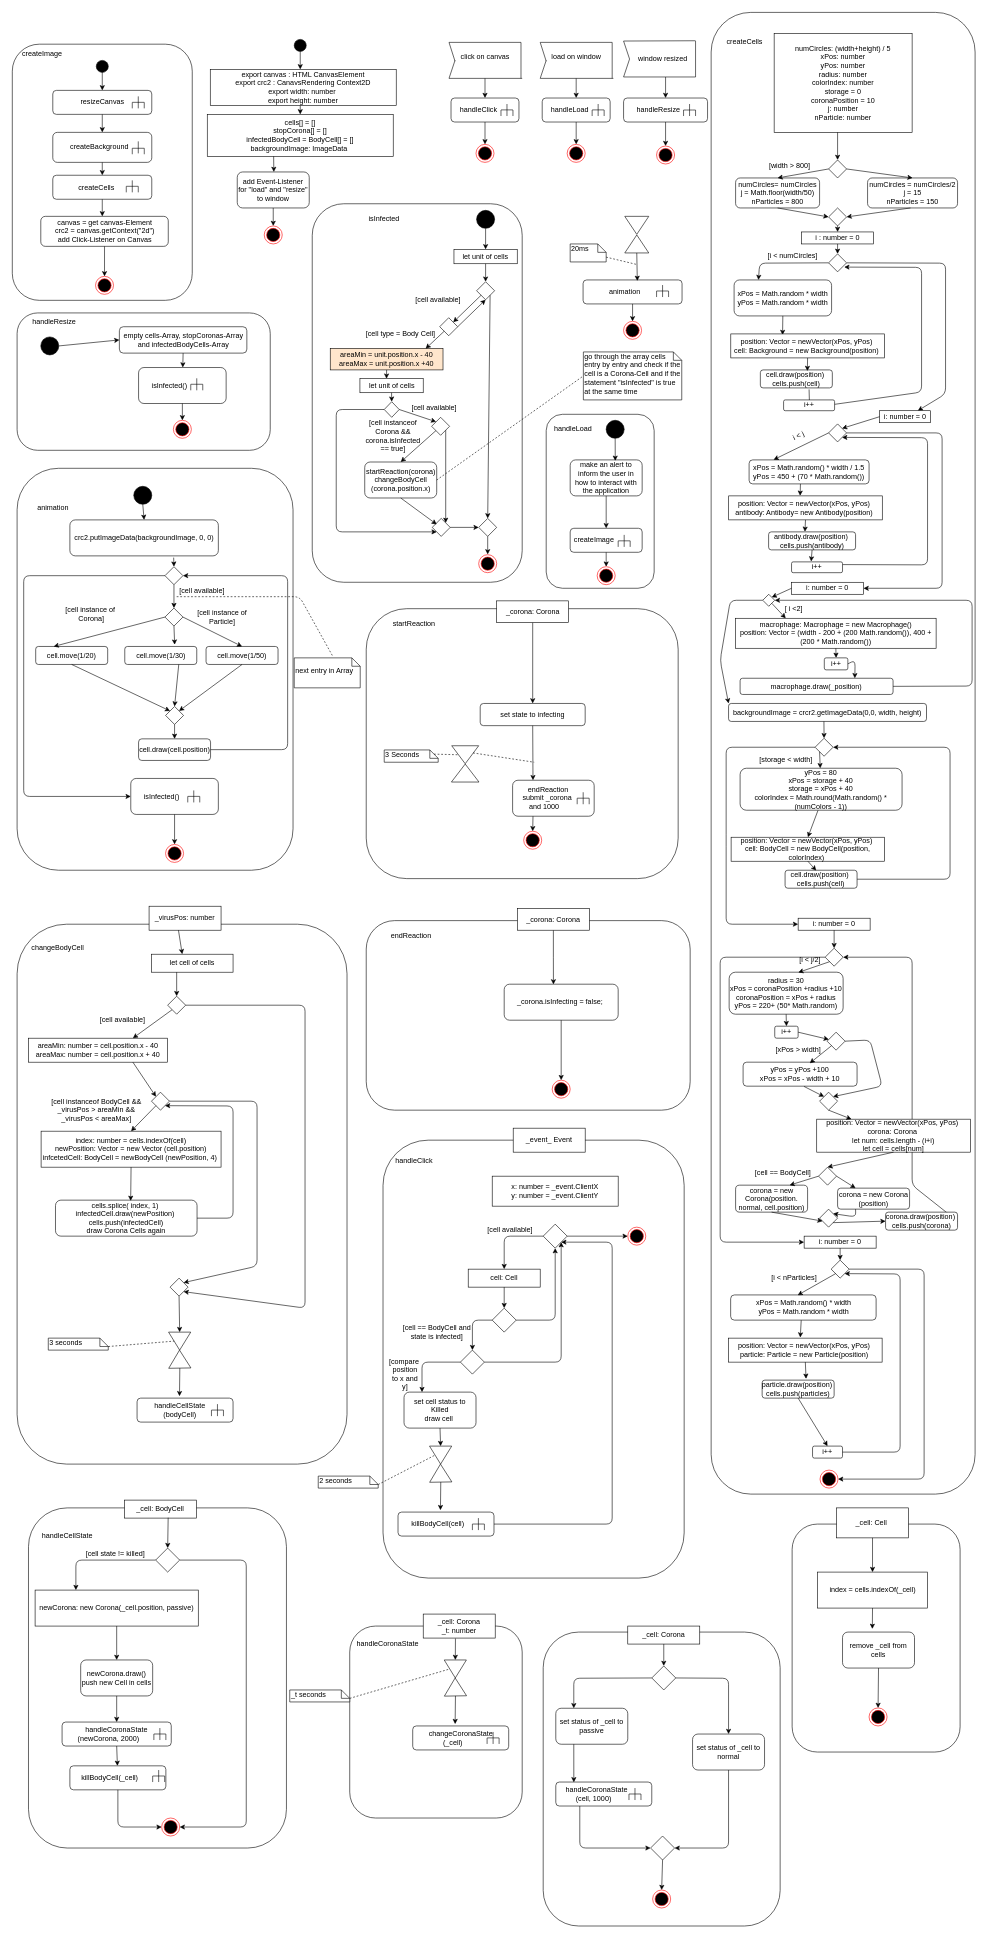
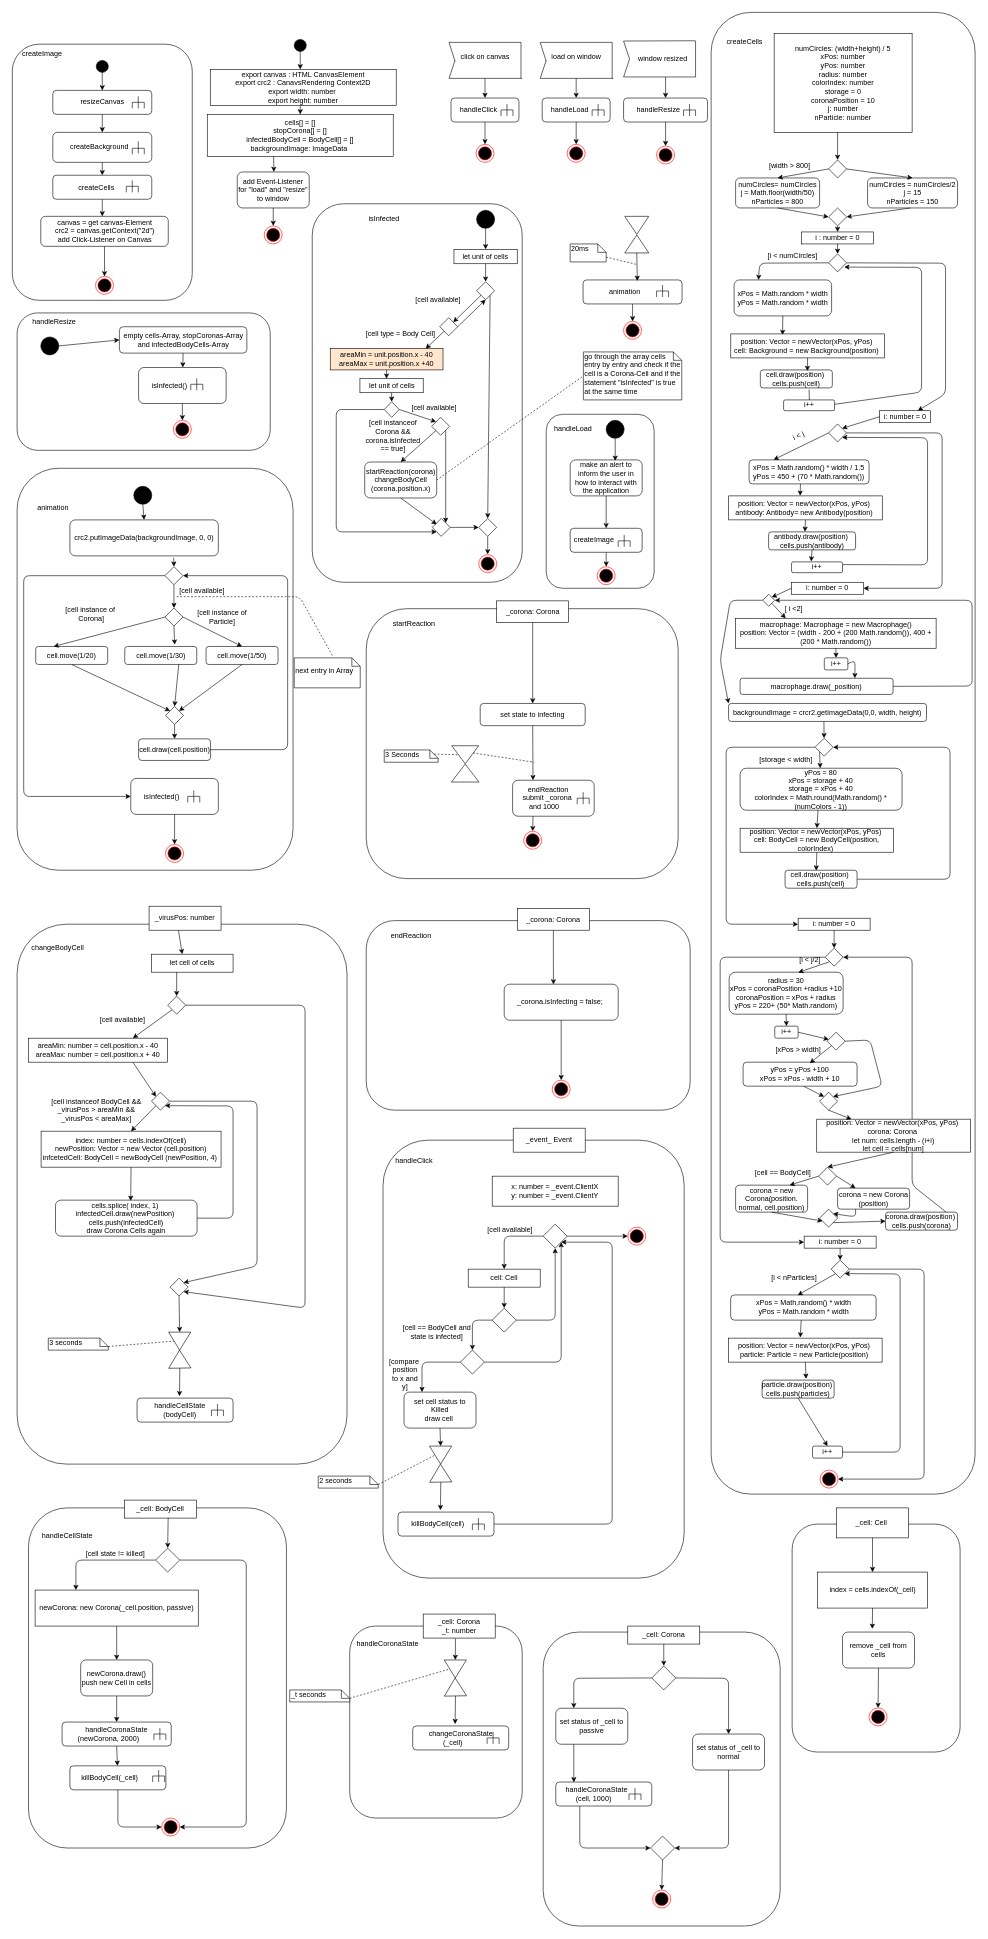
node "position: Vector = newVector(xPos, yPos) cell: BodyCell = new BodyCell(position, colorIndex)": moved (808, 849) -> (817, 840)
